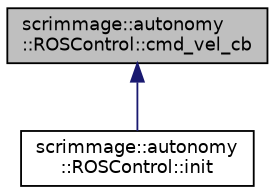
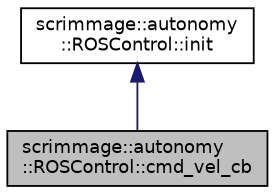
edge "scrimmage::autonomy ::ROSControl::init" -> "scrimmage::autonomy ::ROSControl::cmd_vel_cb": reversed
